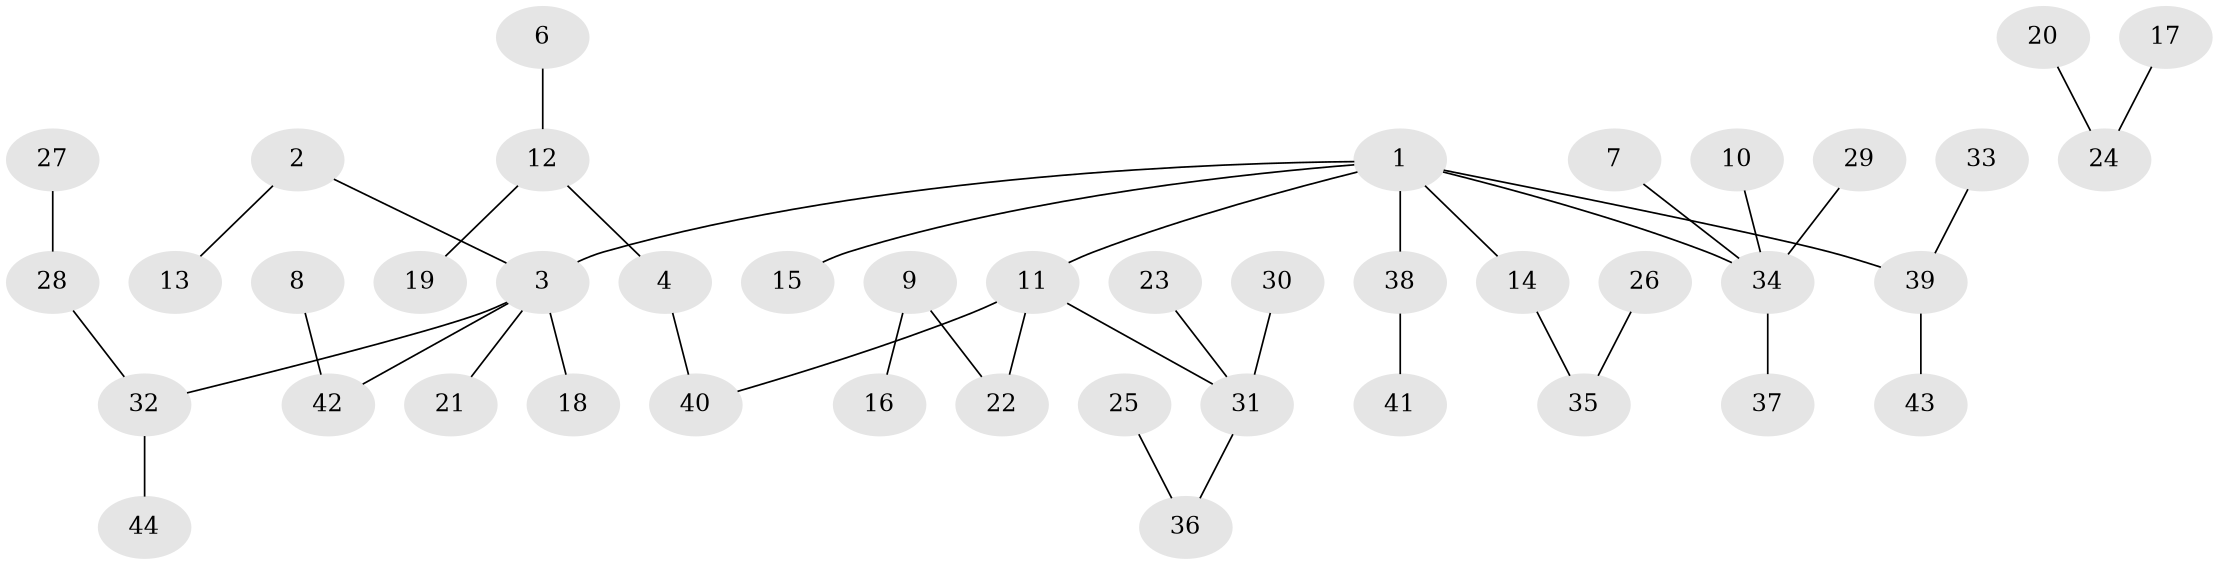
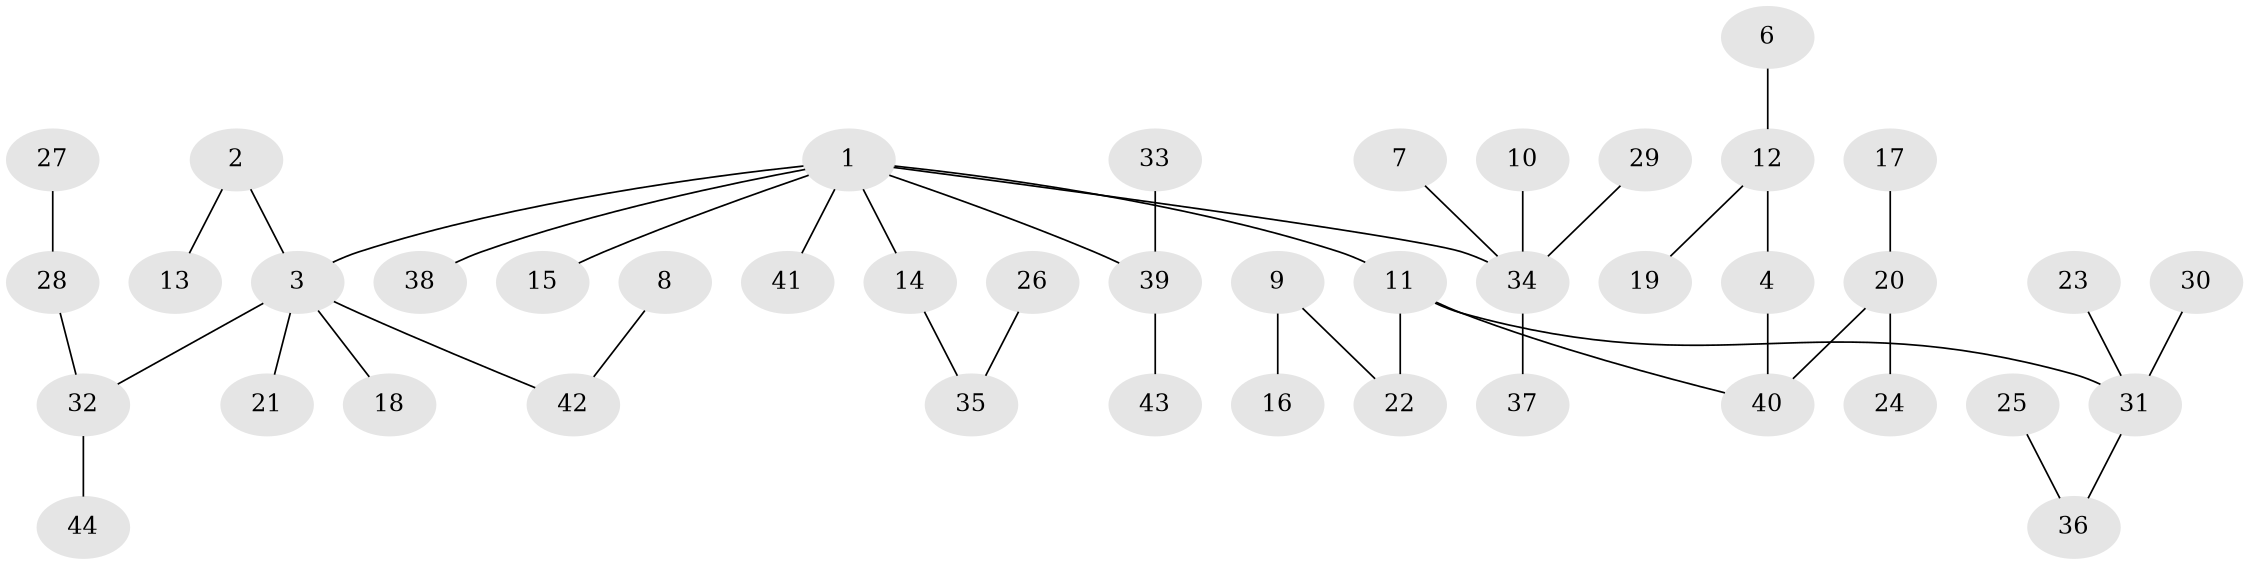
edge "17" -- "24": now "17" -- "20"
edge "38" -- "41": now "1" -- "41"
edge "20" -- "40": added
